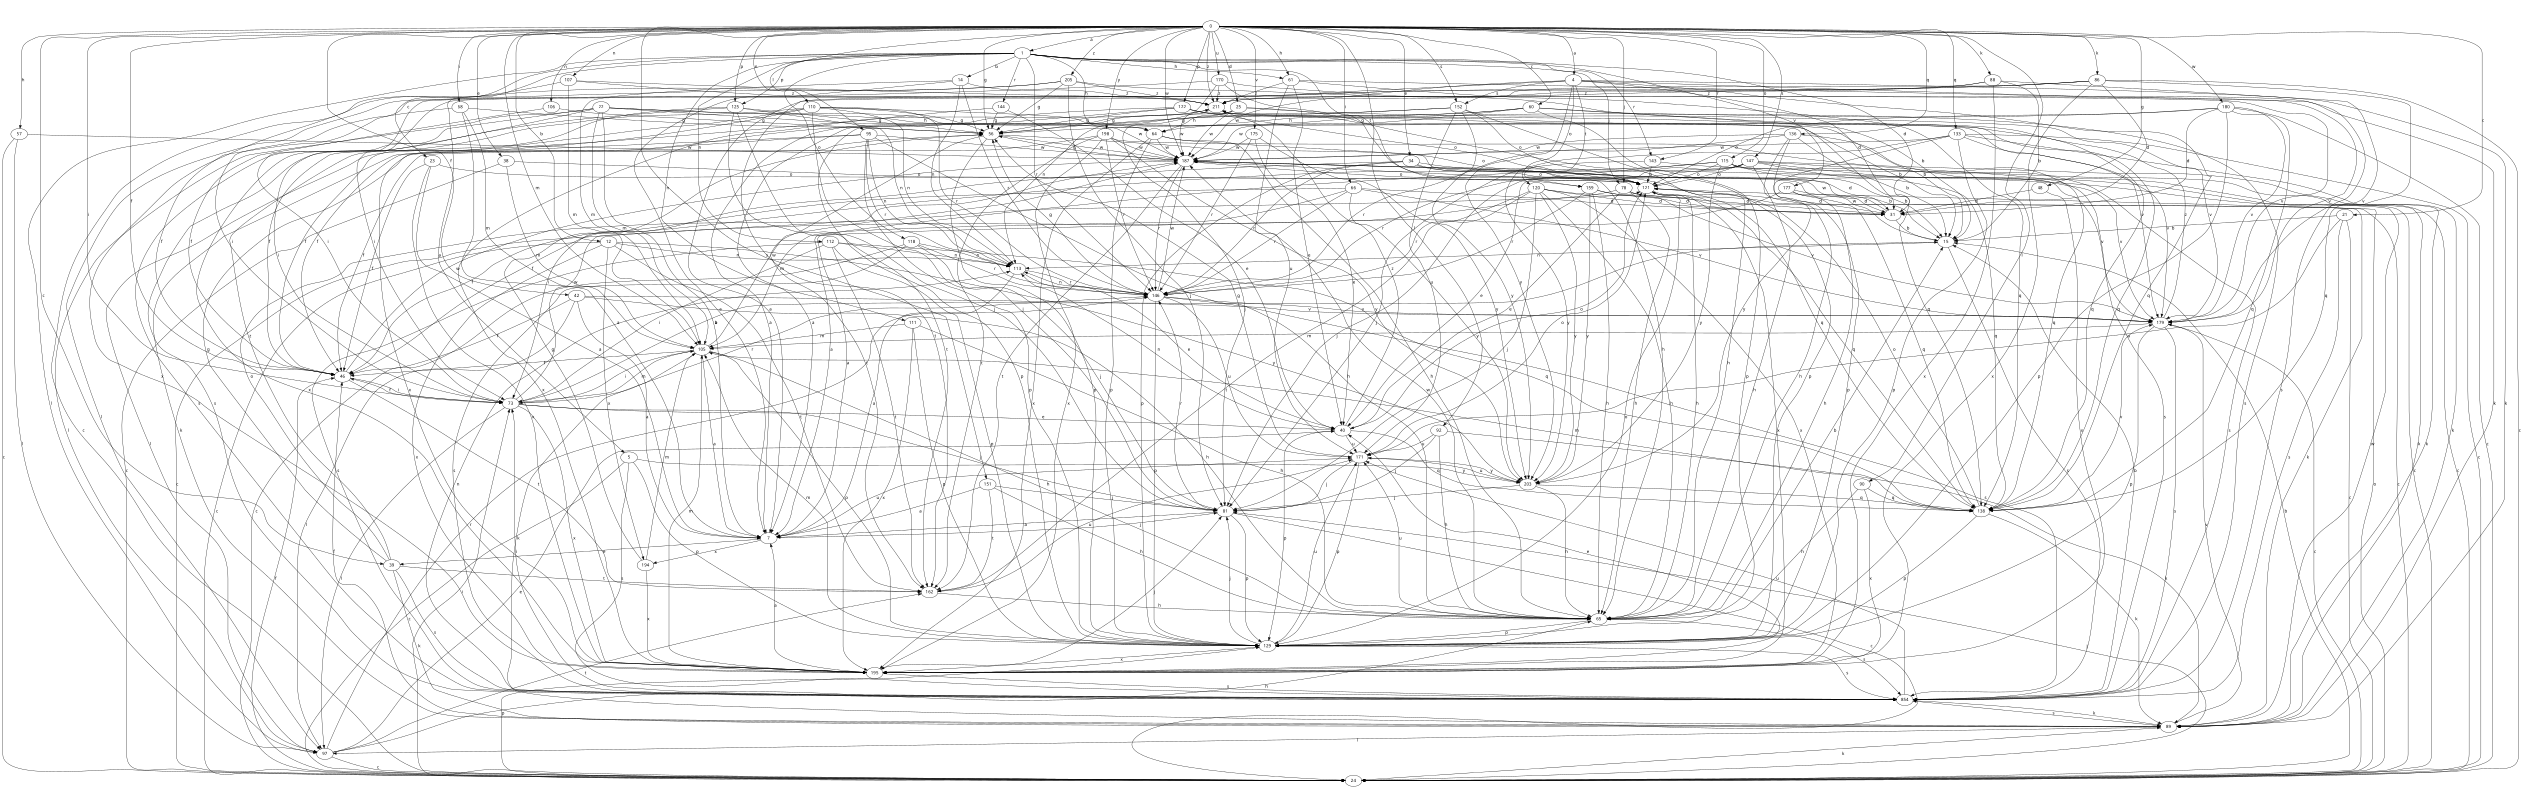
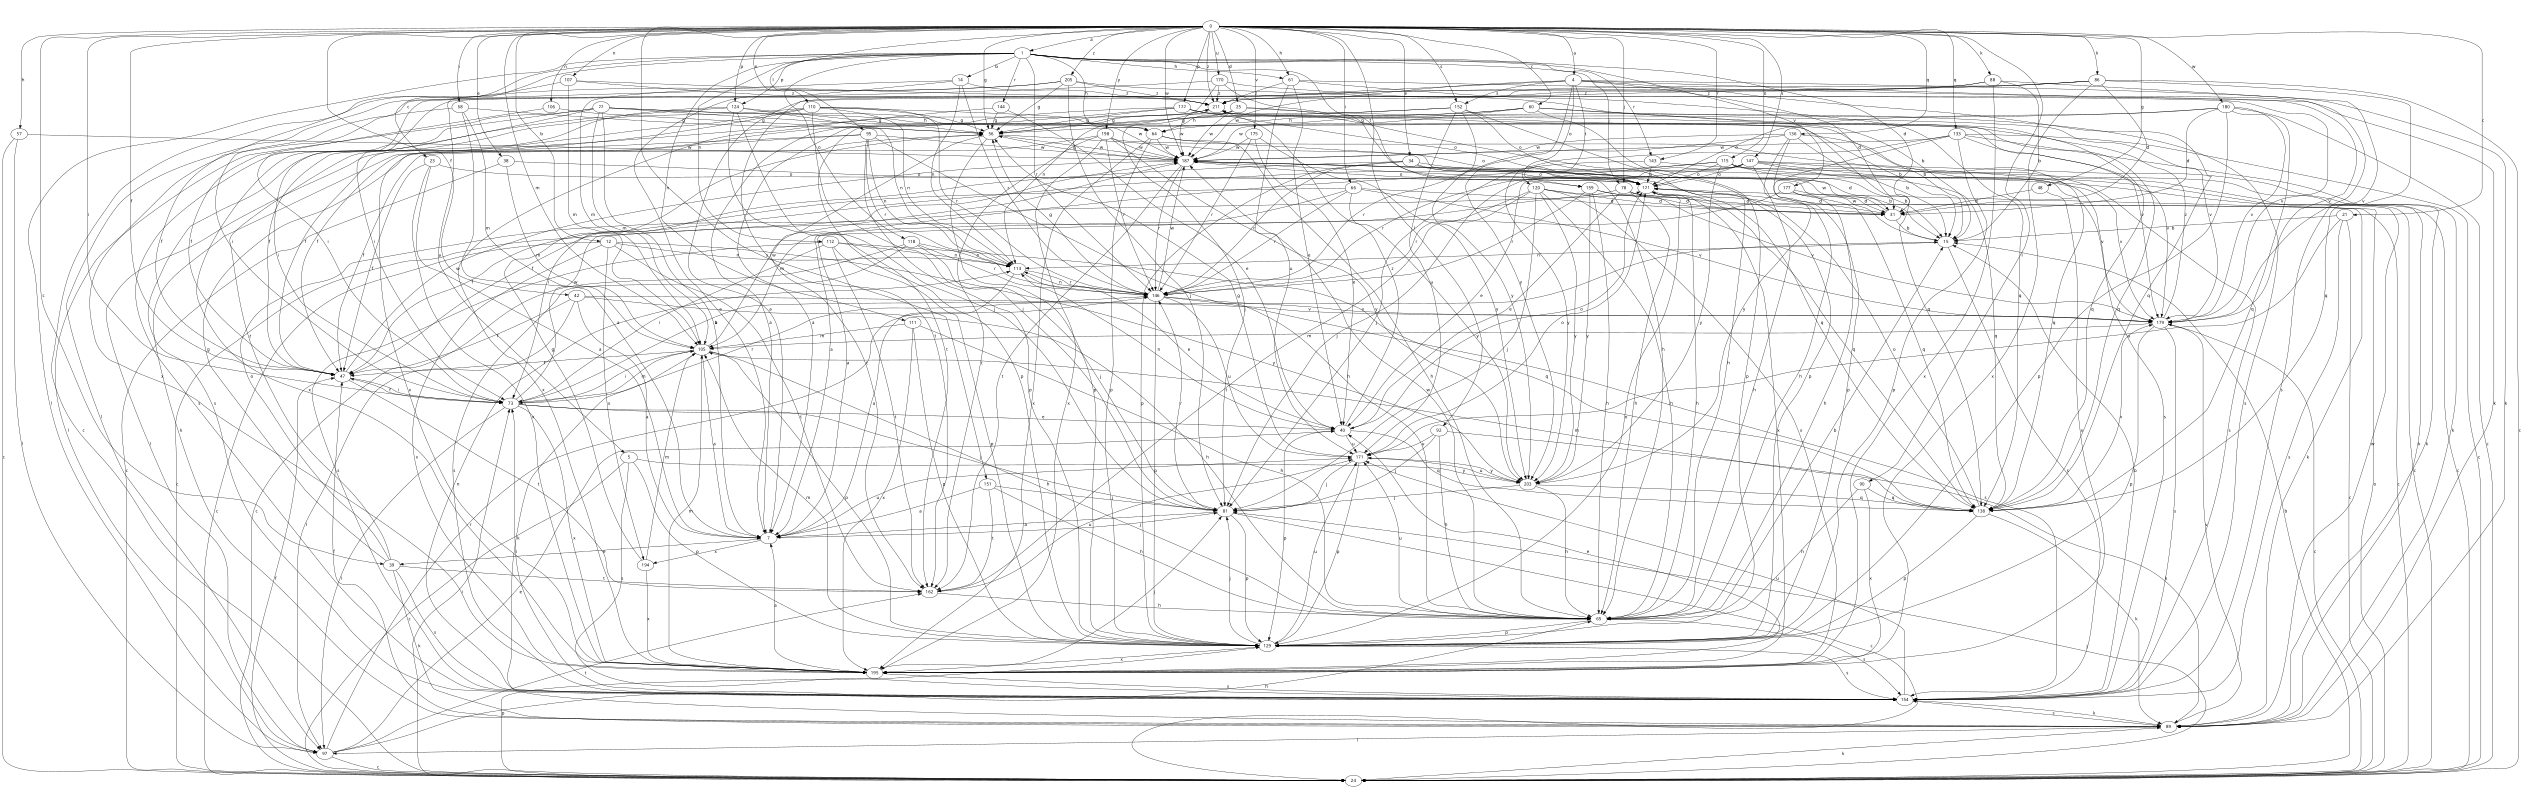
node "125": label "125" -> "124"
node "46": label "46" -> "47"
node "854": label "854" -> "154"
